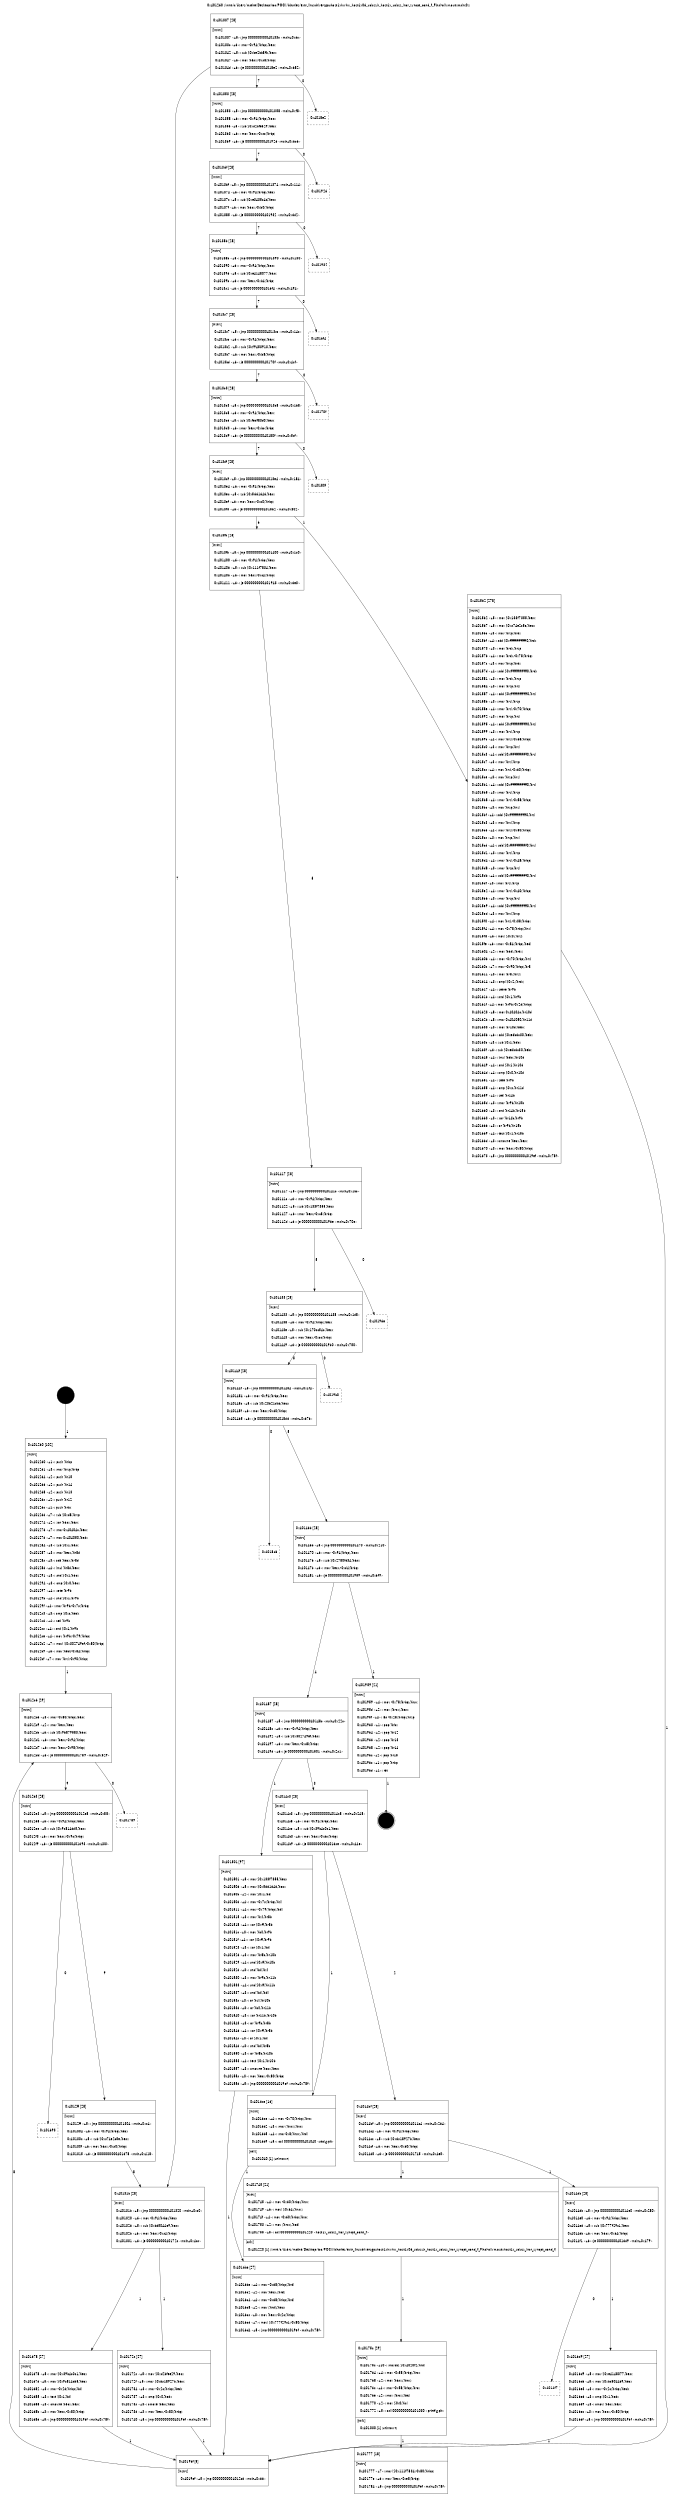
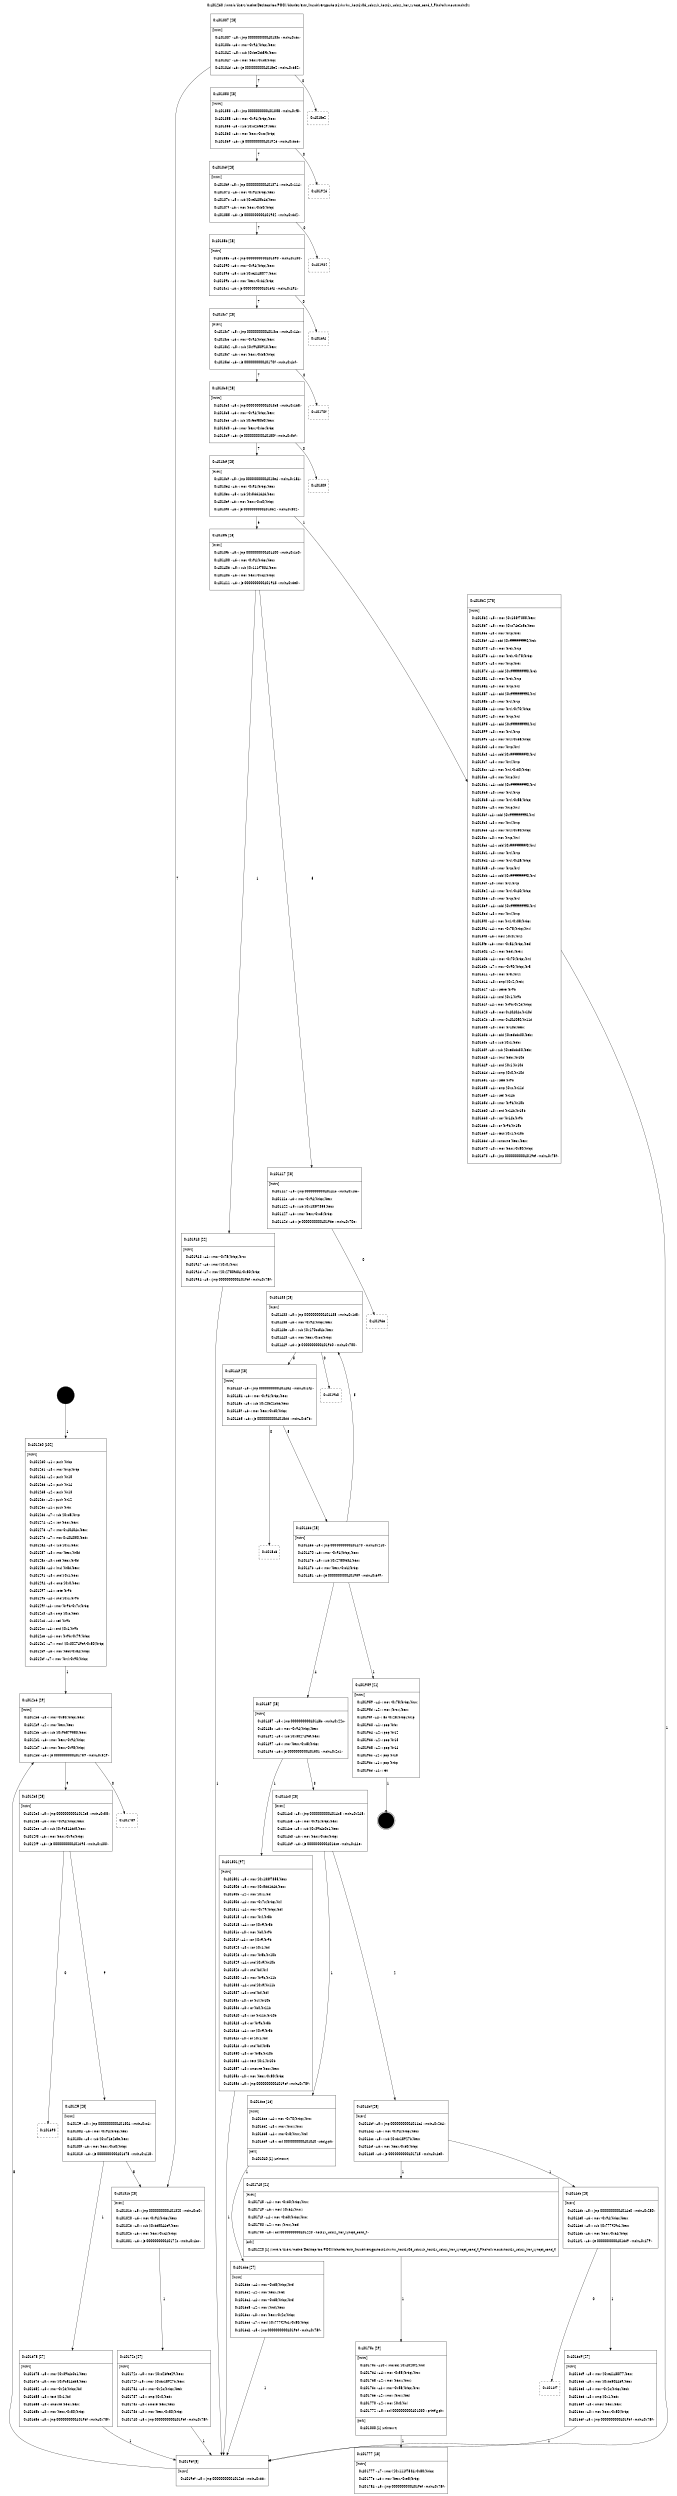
edge "0x401417 [28]" -> "0x401433 [28]": now "0x40146b [28]" -> "0x401433 [28]"
node "0x401943 [22]": added
edge "0x40131b [28]" -> "0x401678 [27]": now "0x4012ff [28]" -> "0x401678 [27]"
edge "0x4016be [27]" -> "0x4019ef [5]": added, label "1"
